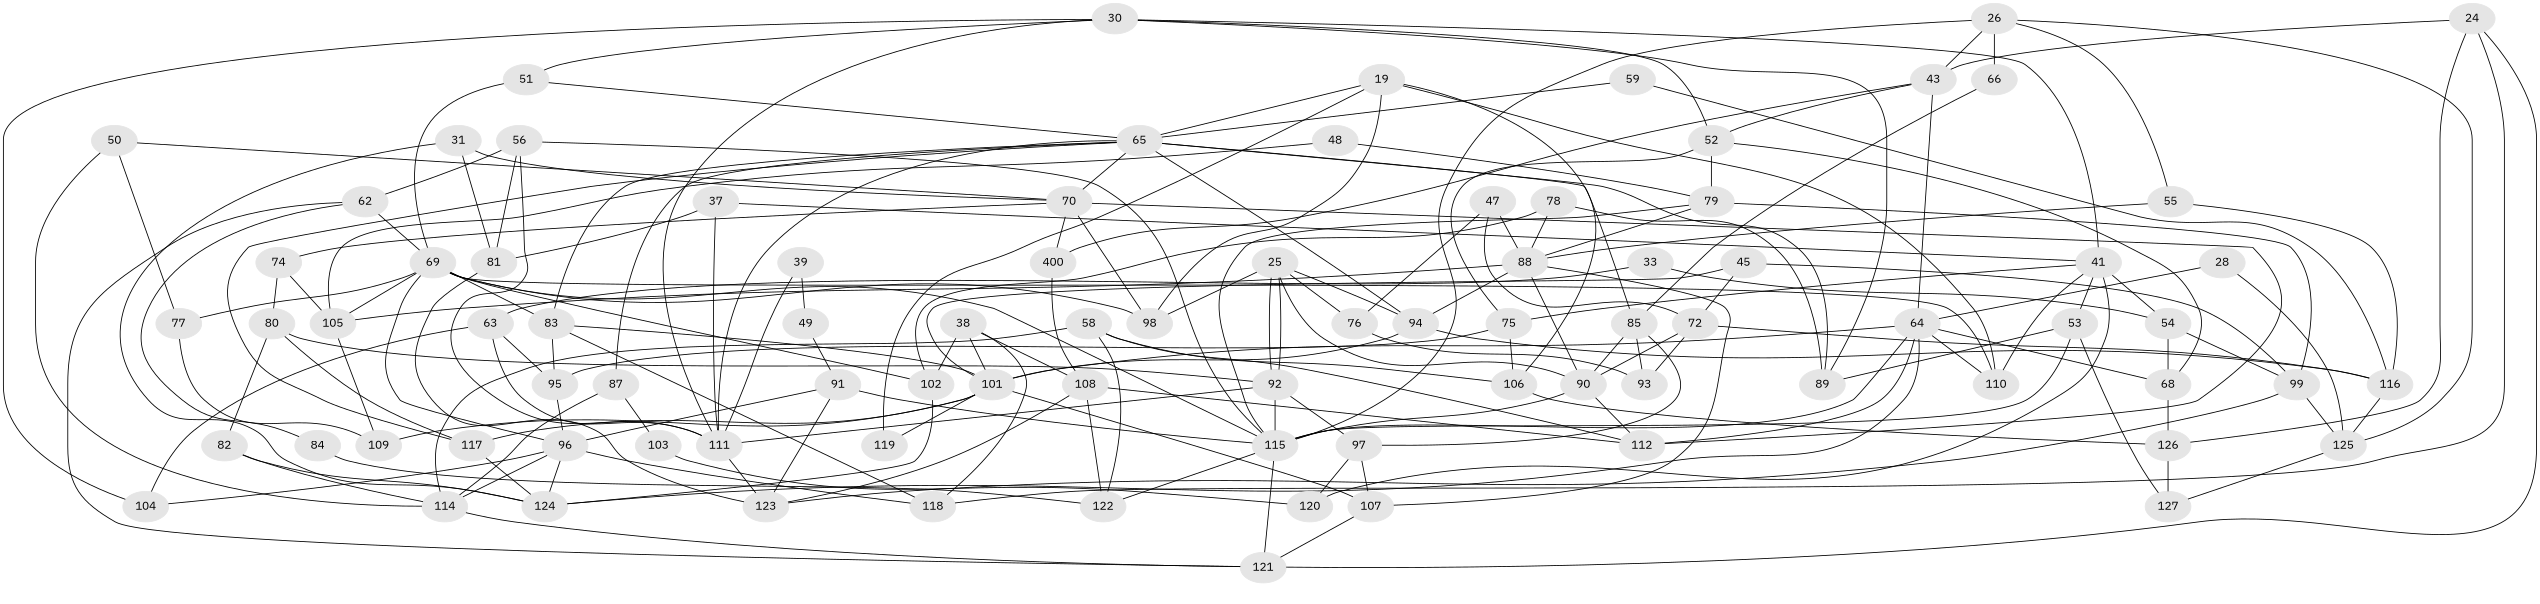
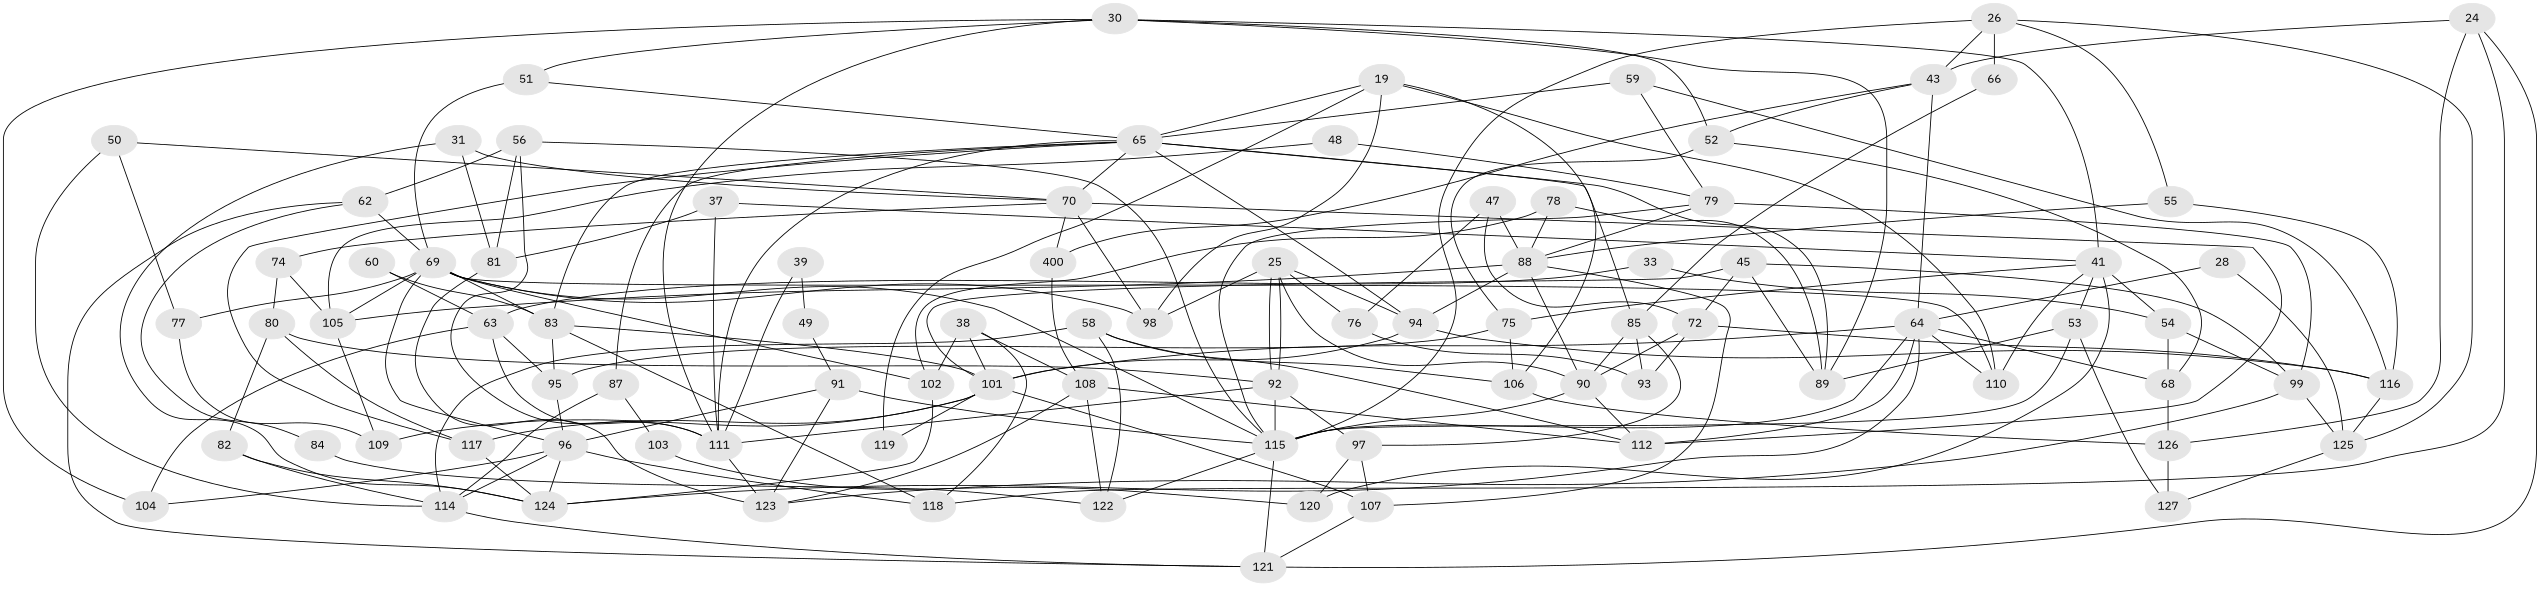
edge "52" -- "79": now "59" -- "79"
node "60": added
edge "45" -- "89": added
